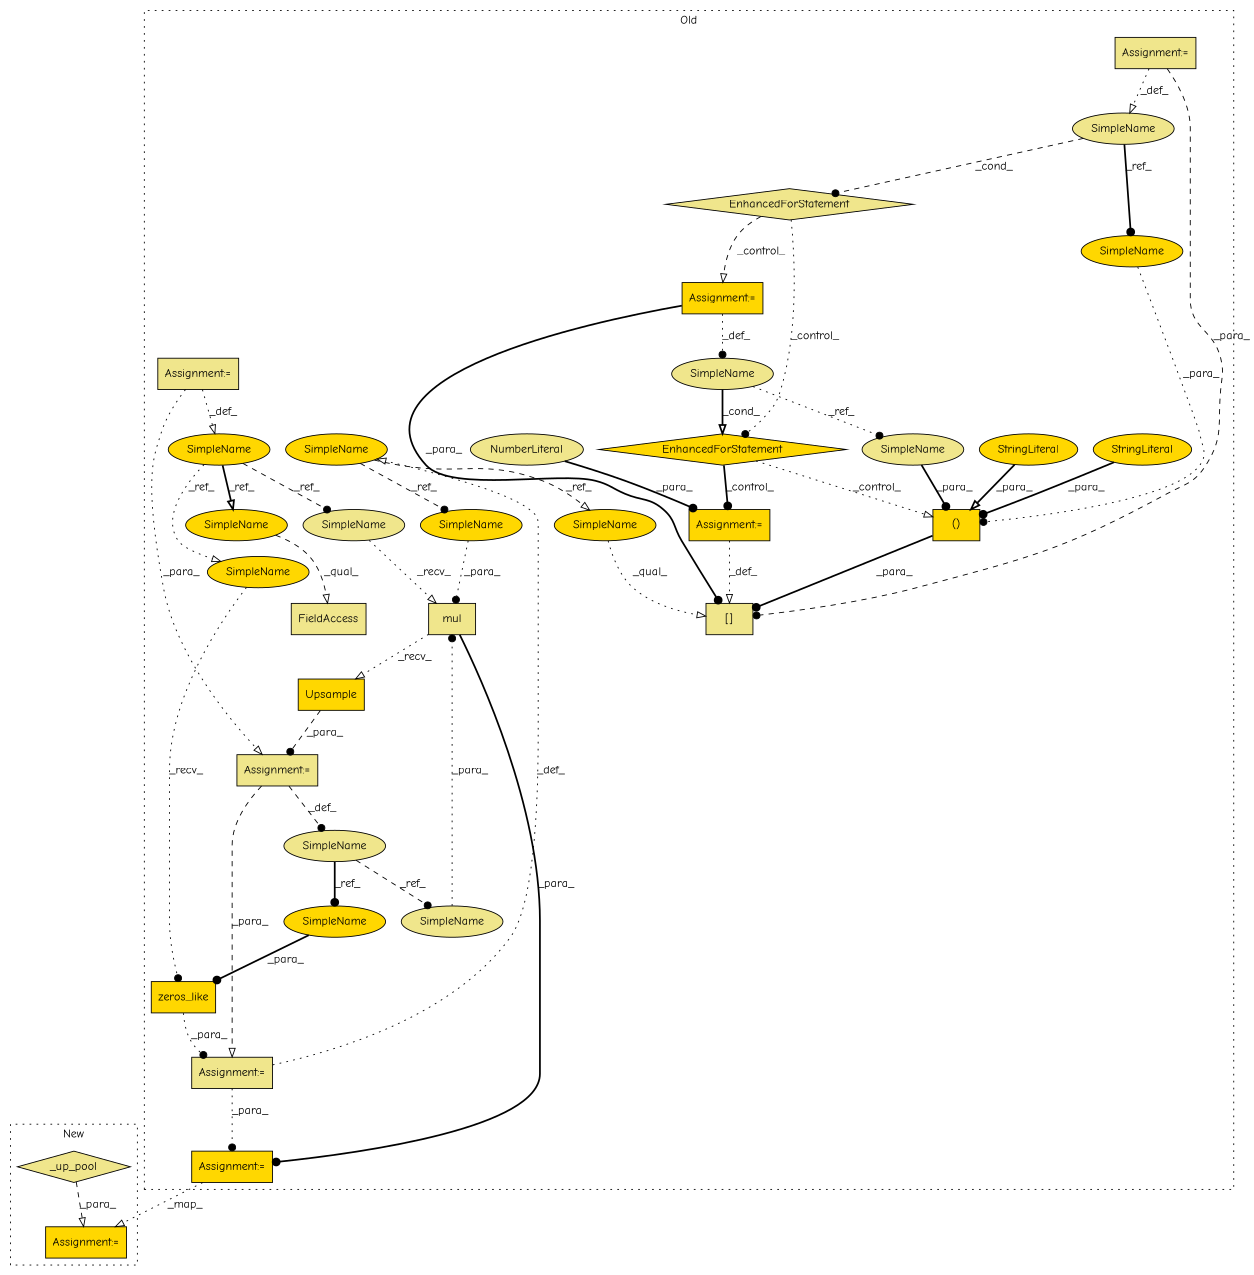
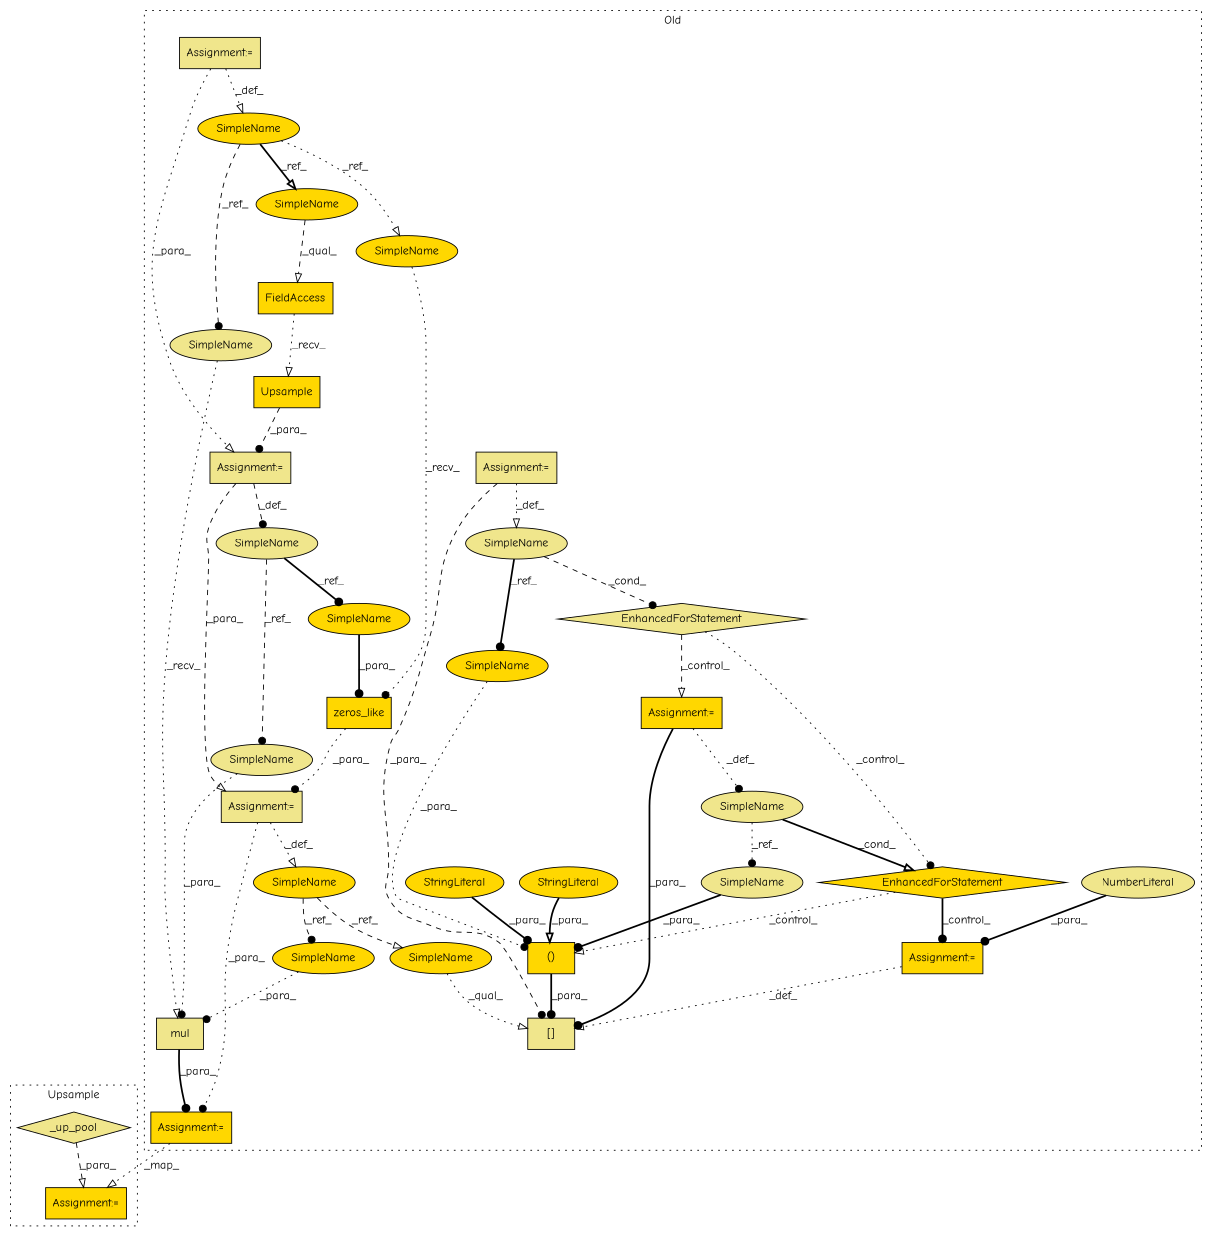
node "FieldAccess": fillcolor khaki -> gold
edge "mul" -> "Upsample": now "FieldAccess" -> "Upsample"
cluster "New": label "New" -> "Upsample"
